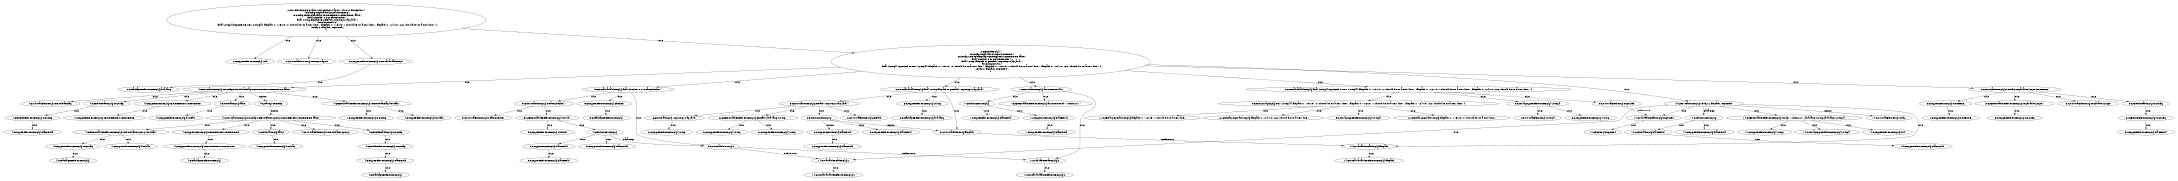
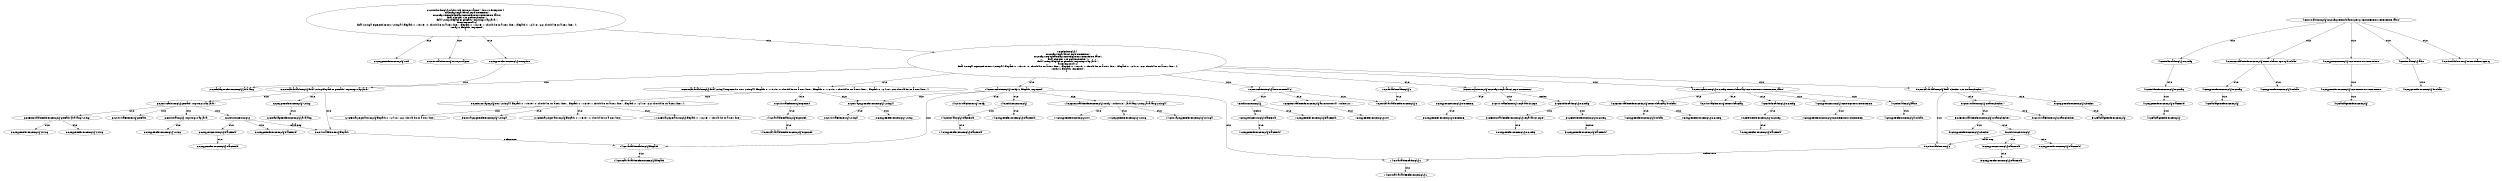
node "2:CtTypeReferenceImpl@CtLocalVariableImpl": label "2:CtTypeReferenceImpl@CtLocalVariableImpl" -> "2:CtTypeReferenceImpl@Exception"
edge "3:CtInvocationImpl@mConfig.setJavadocScope(NOTHING)" -> "3:CtExecutableReferenceImpl@setJavadocScope()": now "3:CtFieldReadImpl@mConfig" -> "3:CtExecutableReferenceImpl@setJavadocScope()"
edge "3:CtInvocationImpl@mConfig.setJavadocScope(NOTHING)" -> "3:CtFieldReadImpl@mConfig": label "AST" -> "Action"
node "4:Update@UPDATE": removed
edge "7:CtThisAccessImpl@" -> "7:CtTypeAccessImpl@PlaceHold": label "AST" -> "Action"
edge "8:CtVirtualElement@expected" -> "14:CtVariableReadImpl@expected": label "Define-Use" -> "AST"
edge "14:CtInvocationImpl@verify(c, filepath, expected)" -> "14:CtVariableReadImpl@expected": now "14:CtInvocationImpl@verify(c, filepath, expected)" -> "8:CtArrayTypeReferenceImpl@String[]"
edge "14:CtInvocationImpl@verify(c, filepath, expected)" -> "14:CtThisAccessImpl@": label "Data Dep" -> "AST"
edge "14:CtInvocationImpl@verify(c, filepath, expected)" -> "14:CtVirtualElement@verify": label "Action" -> "AST"
edge "7:CtInvocationImpl@assertNotNull(c)" -> "7:CtVariableReadImpl@c": now "7:CtInvocationImpl@assertNotNull(c)" -> "7:CtLocalVariableReferenceImpl@c"
node "5:CtExecutableReferenceImpl@should()": label "5:CtExecutableReferenceImpl@should()" -> "5:CtExecutableReferenceImpl@createChecker()"
node "7:CtTypeReferenceImpl@null": added
edge "6:CtThisAccessImpl@" -> "6:CtTypeAccessImpl@PlaceHold": label "Action" -> "AST"
edge "6:CtThisAccessImpl@" -> "6:CtVirtualElement@filepath": label "Action" -> "Data Dep"
edge "3:CtFieldReferenceImpl@mConfig" -> "3:CtTypeReferenceImpl@PlaceHold": label "AST" -> "Action"
node "4:CtThisAccessImpl@": label "4:CtThisAccessImpl@" -> "5:CtThisAccessImpl@"
node "14:Checker@expected": label "14:Checker@expected" -> "14:CtLocalVariableReferenceImpl@expected"
edge "5:CtVirtualElement@c" -> "7:CtVariableReadImpl@c": removed, label "Define-Use"
